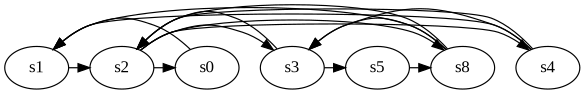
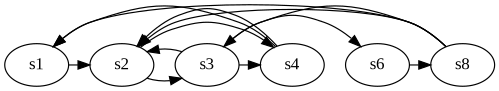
edge "s4" -> "s3": reversed
edge "s2" -> "s8": removed
node "s0": removed
node "s5": label "s5" -> "s6"
